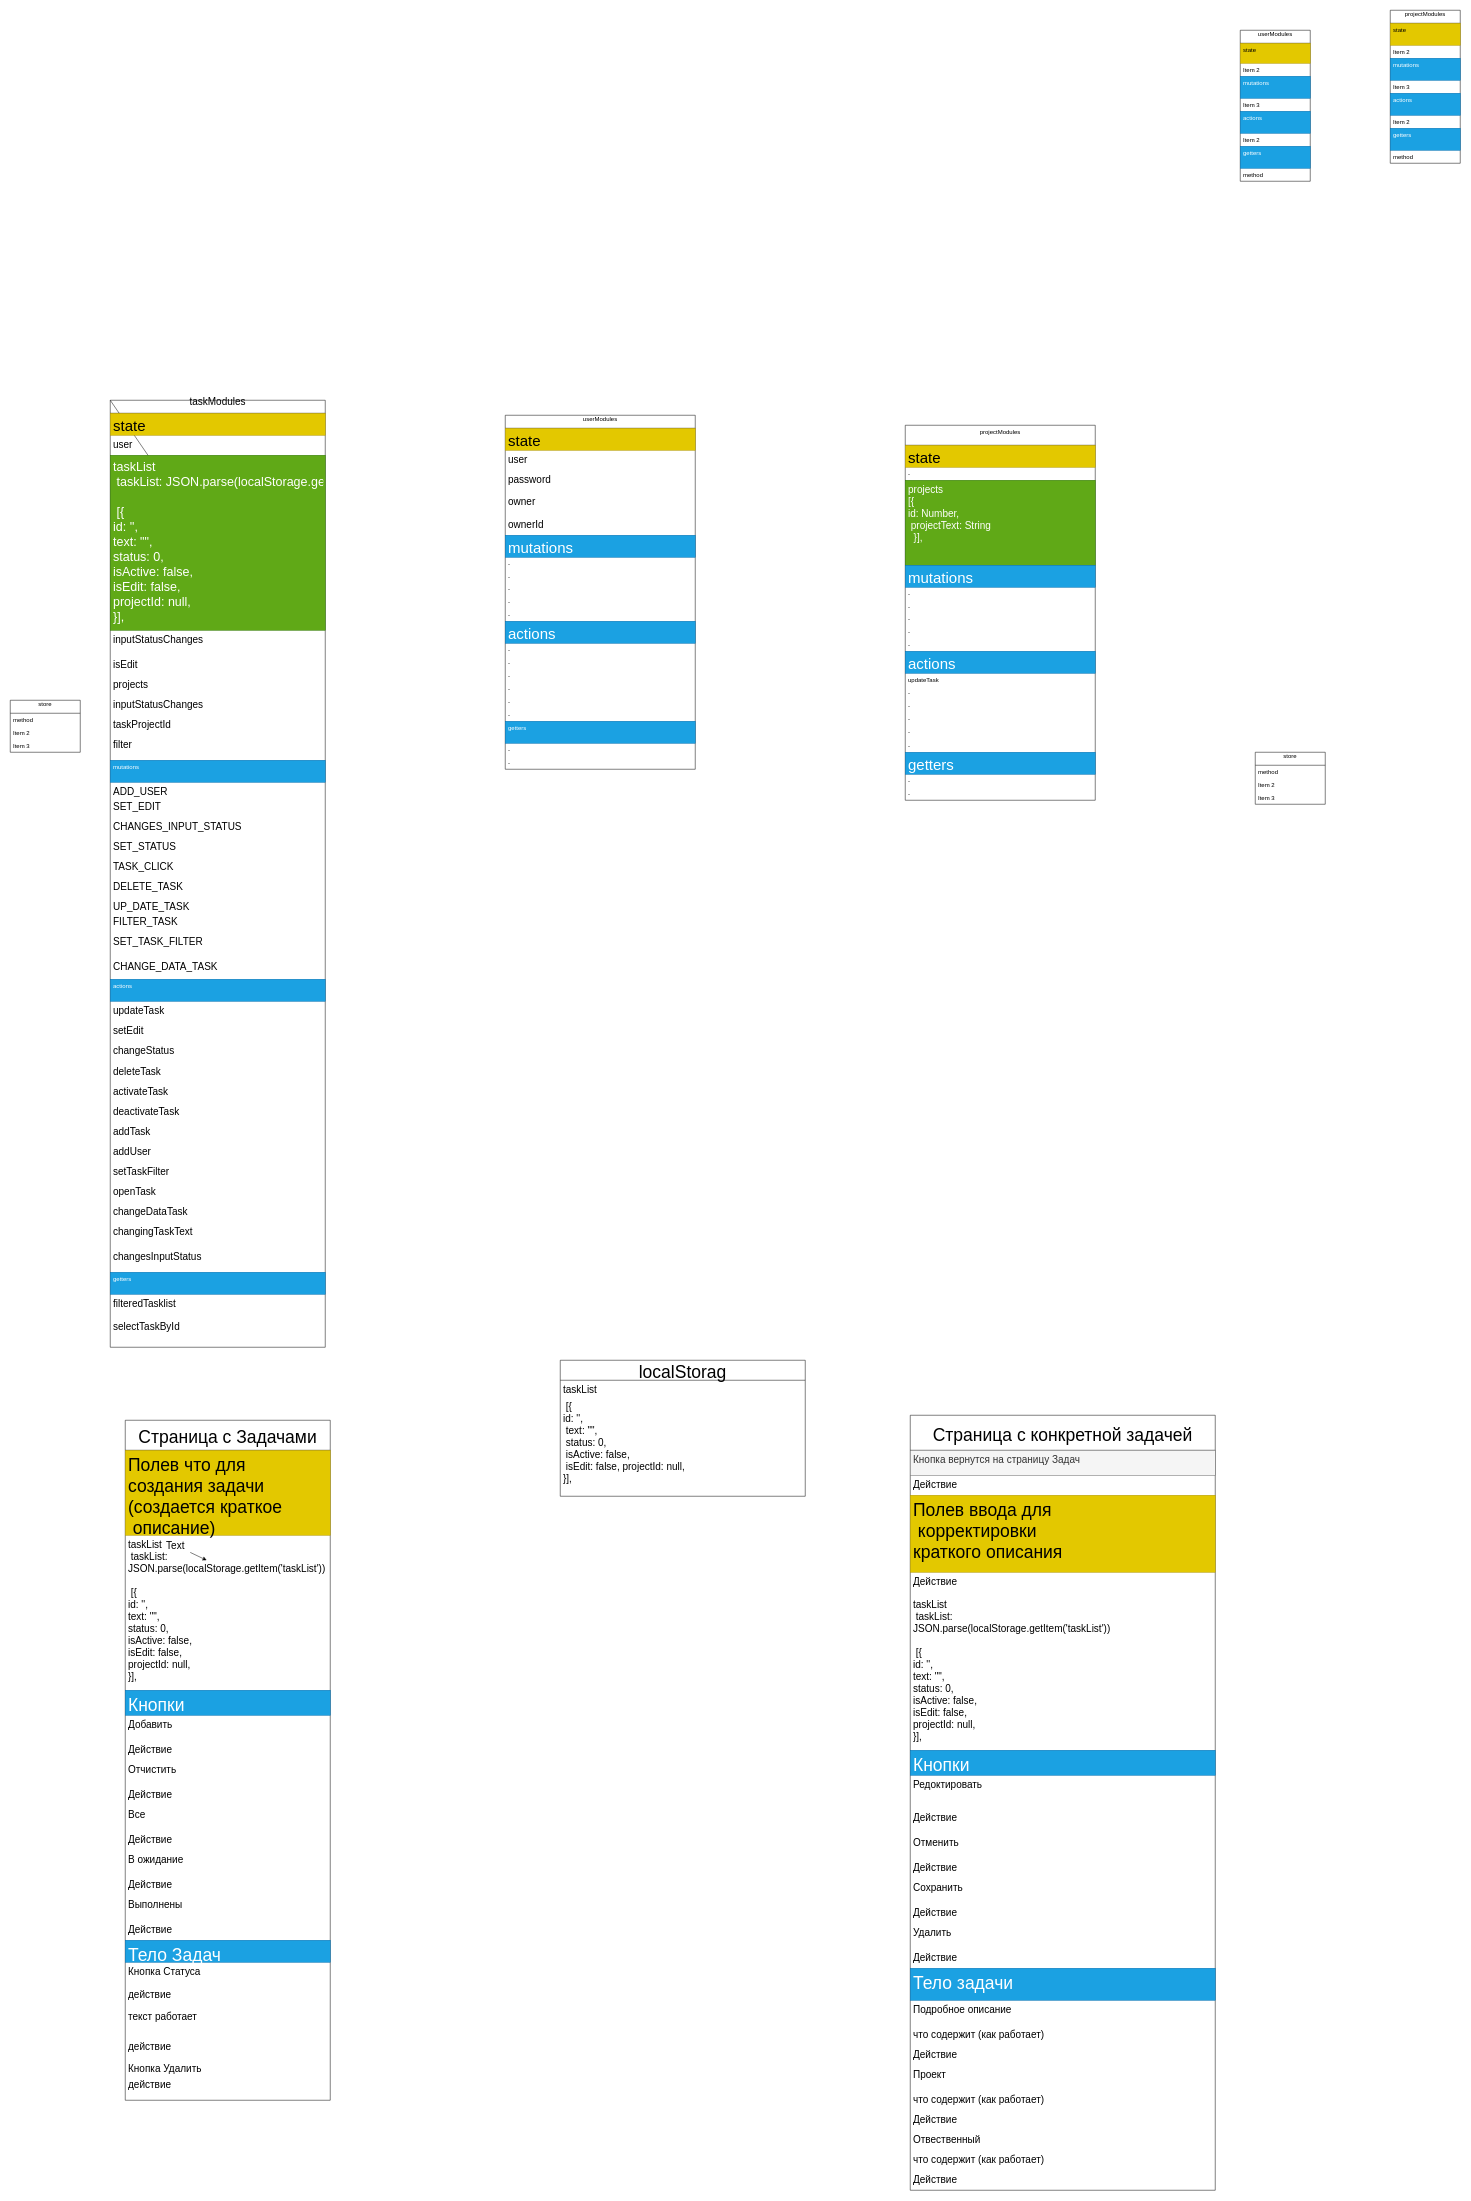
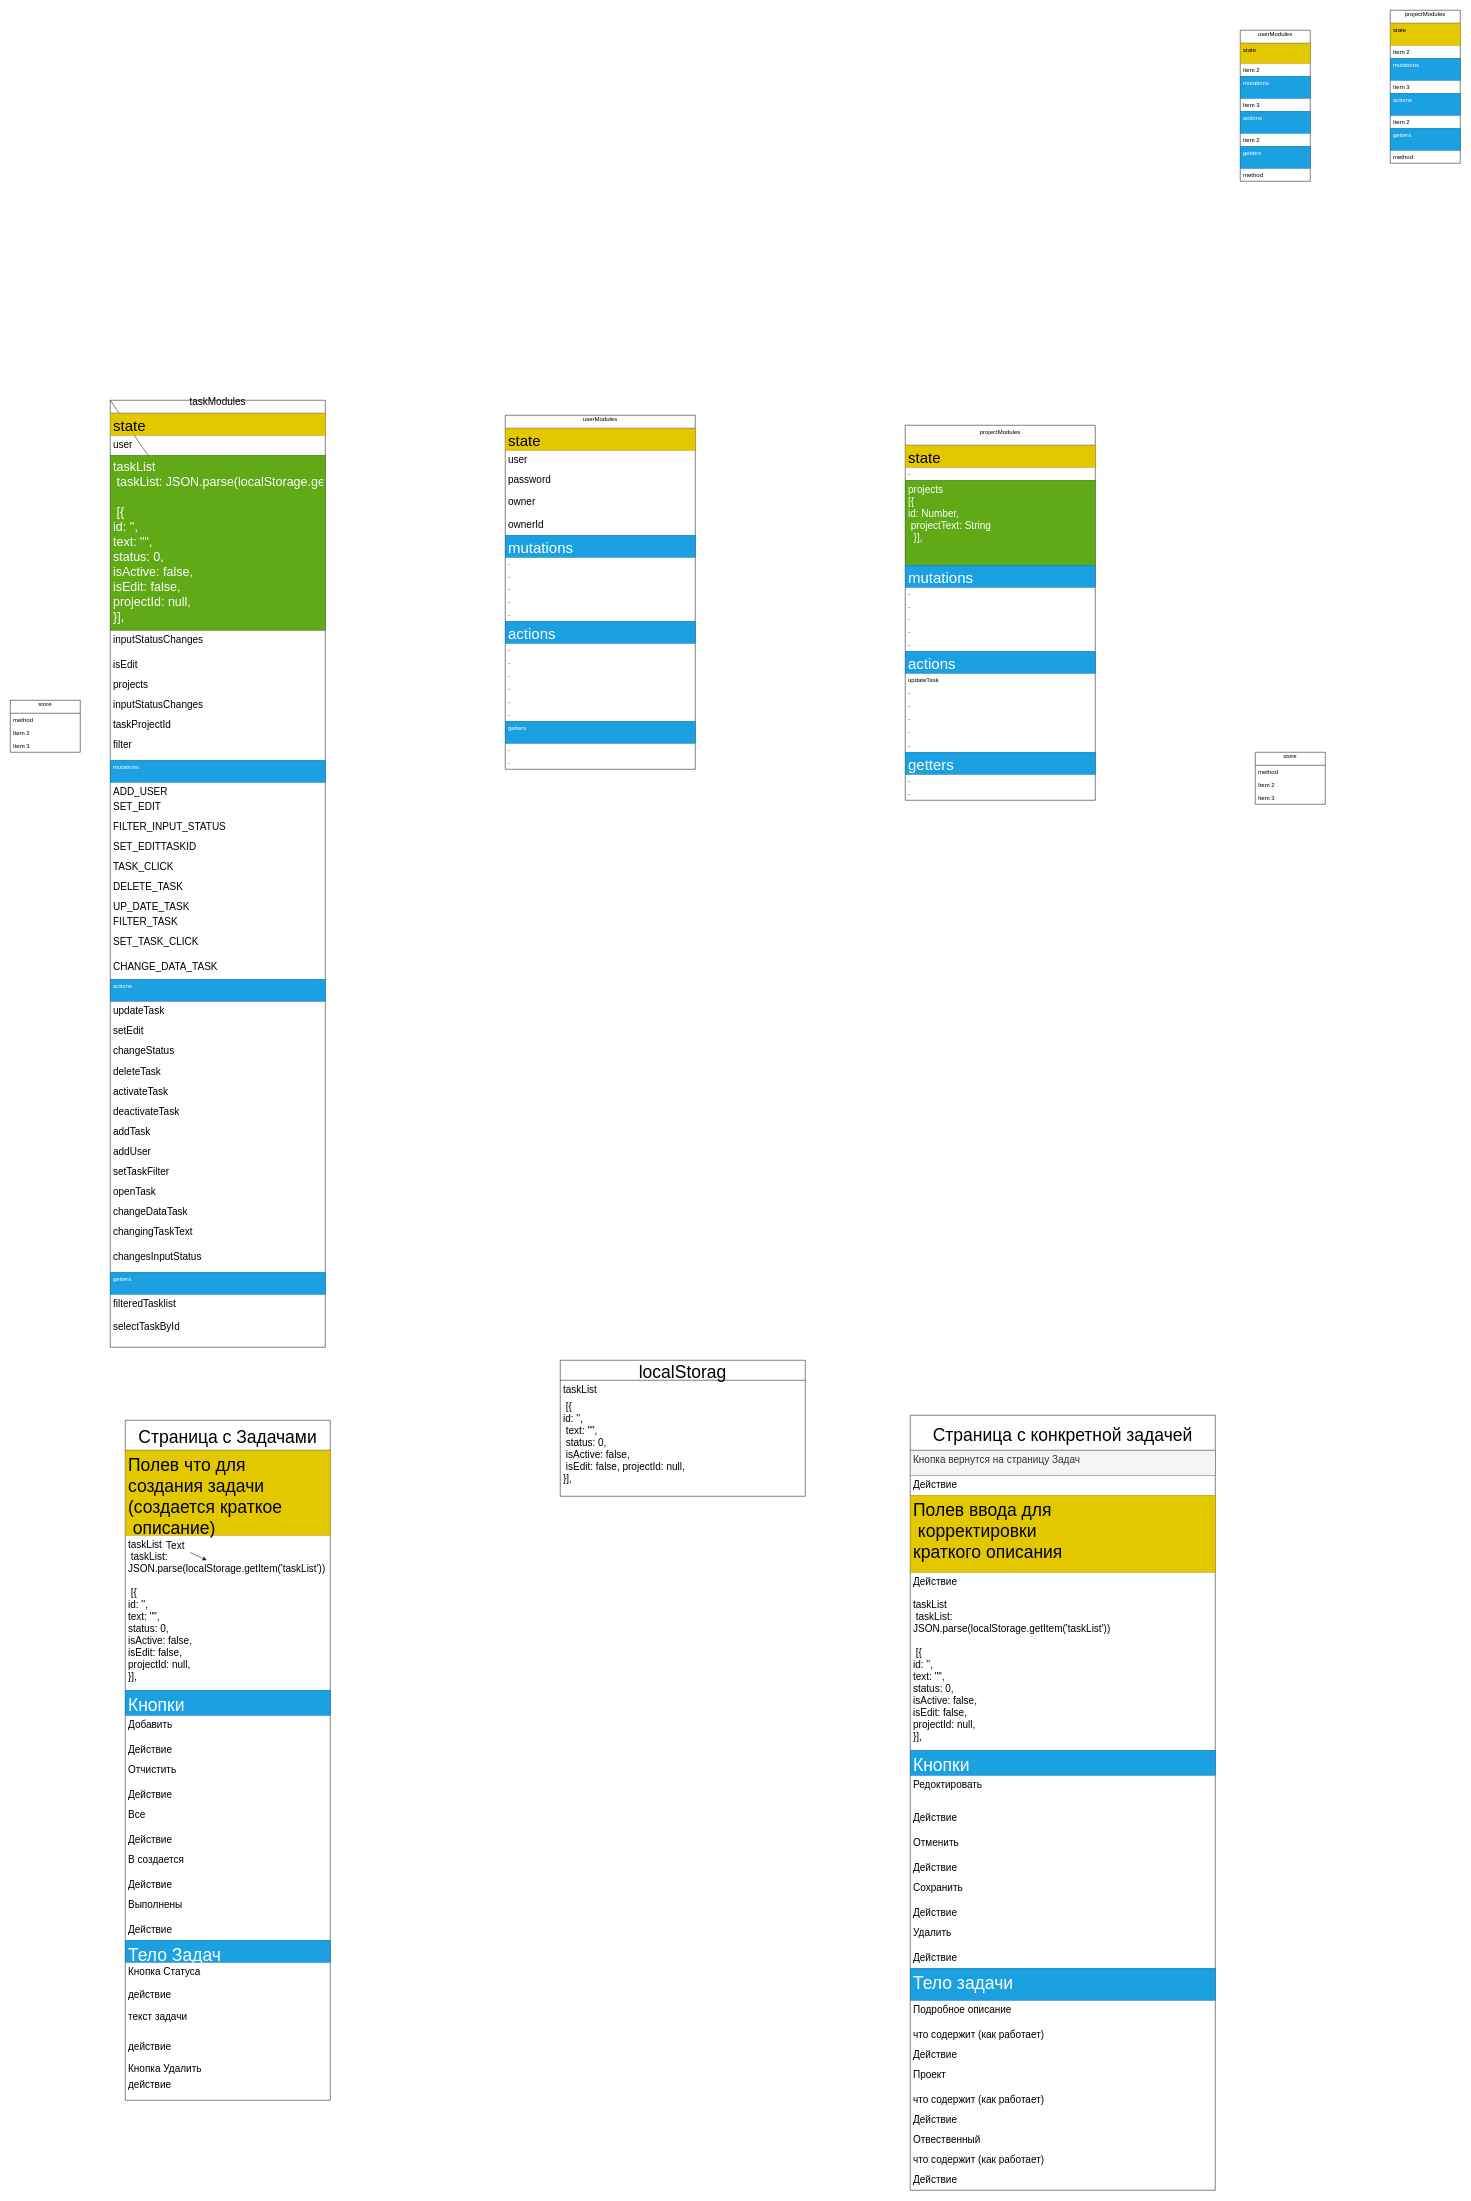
node "CHANGES_INPUT_STATUS": label "CHANGES_INPUT_STATUS" -> "FILTER_INPUT_STATUS"
node "SET_STATUS": label "SET_STATUS" -> "SET_EDITTASKID"
node "SET_TASK_FILTER": label "SET_TASK_FILTER" -> "SET_TASK_CLICK"
node "В ожидание": label "В ожидание" -> "В создается"
node "текст работает": label "текст работает" -> "текст задачи"
